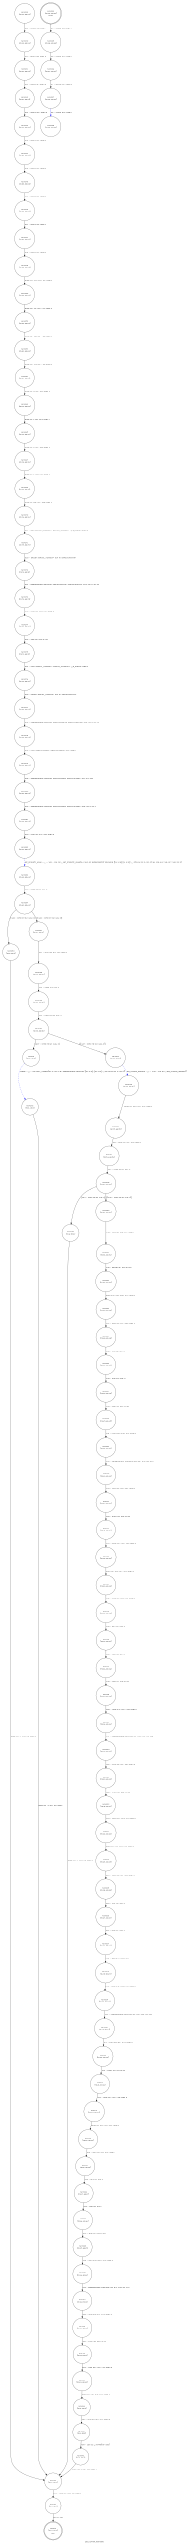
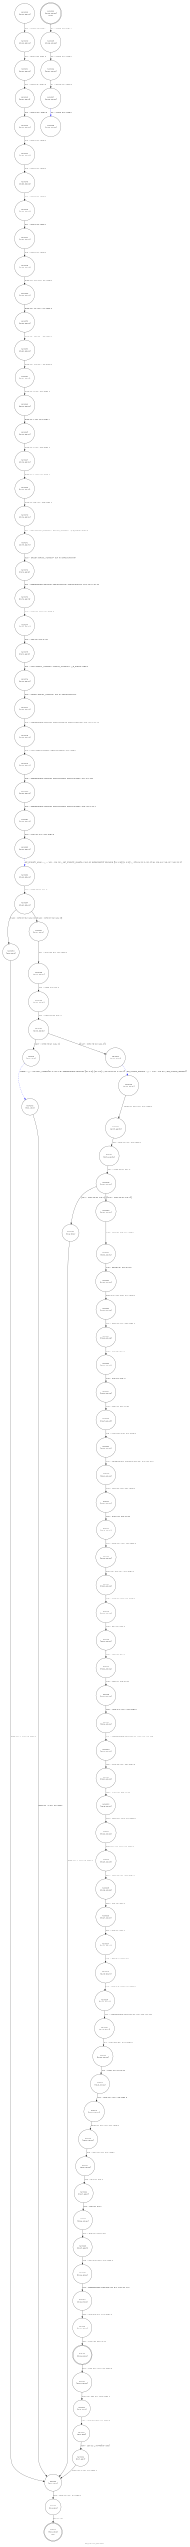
node "N24342 (rp:11, ep:11)": shape circle -> doublecircle
